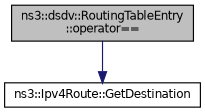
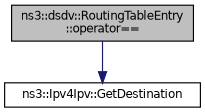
node "ns3::Ipv4Route::GetDestination": label "ns3::Ipv4Route::GetDestination" -> "ns3::Ipv4Ipv::GetDestination"
